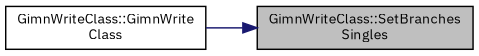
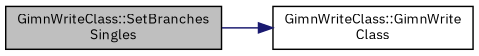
edge "GimnWriteClass::GimnWrite Class" -> "GimnWriteClass::SetBranches Singles": reversed
